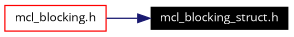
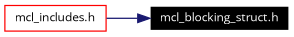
node "mcl_blocking.h": label "mcl_blocking.h" -> "mcl_includes.h"
